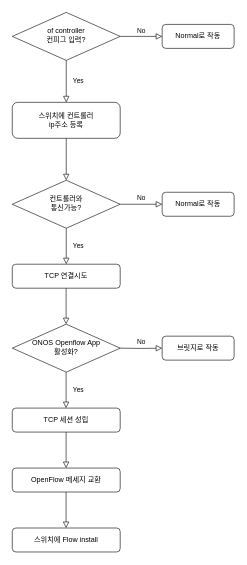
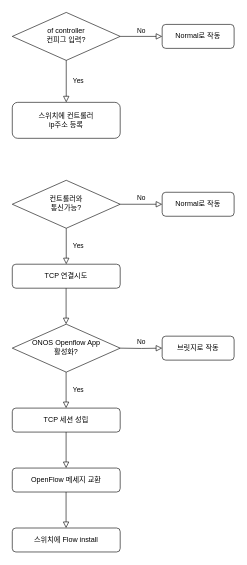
edge "스위치에 컨트롤러 ip주소 등록" -> "컨트롤러와 통신가능?": removed
